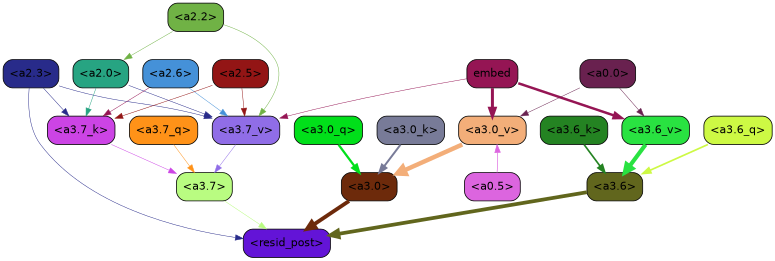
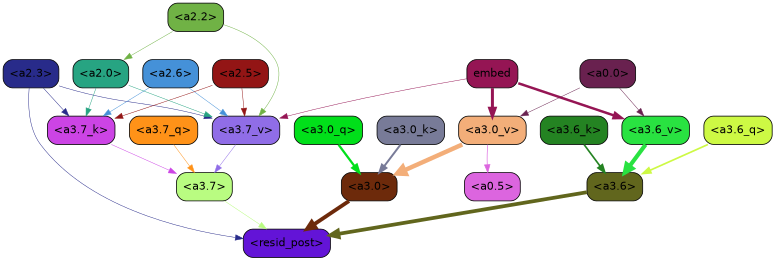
edge "<a2.6>" -> "<a3.7_k>": color #951554 -> #4591d8
edge "<a2.0>" -> "<a3.7_v>": color #282b8a -> #27a482
edge "<a0.5>" -> "<a3.0_v>": reversed
